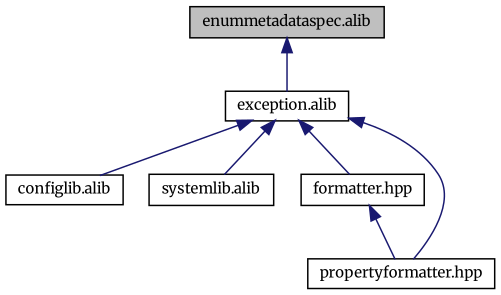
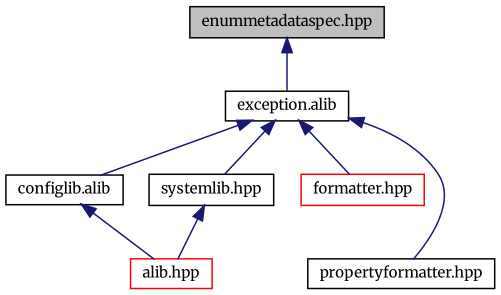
node "enummetadataspec.alib": label "enummetadataspec.alib" -> "enummetadataspec.hpp"
node "systemlib.alib": label "systemlib.alib" -> "systemlib.hpp"
node "formatter.hpp": color black -> red
edge "propertyformatter.hpp" -> "formatter.hpp": removed
node "alib.hpp": added
